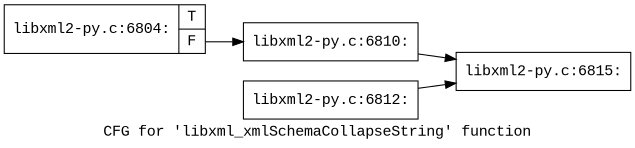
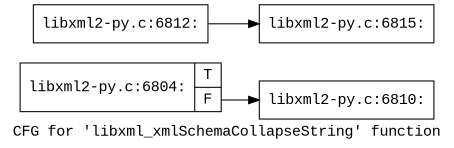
edge "libxml2-py.c:6810:" -> "libxml2-py.c:6815:": removed
